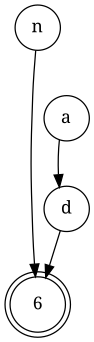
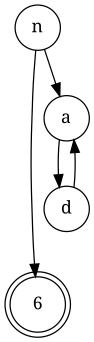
edge "n" -> "a": added
edge "d" -> "6": now "d" -> "a"
